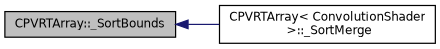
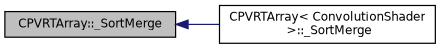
node "CPVRTArray::_SortBounds": label "CPVRTArray::_SortBounds" -> "CPVRTArray::_SortMerge"
